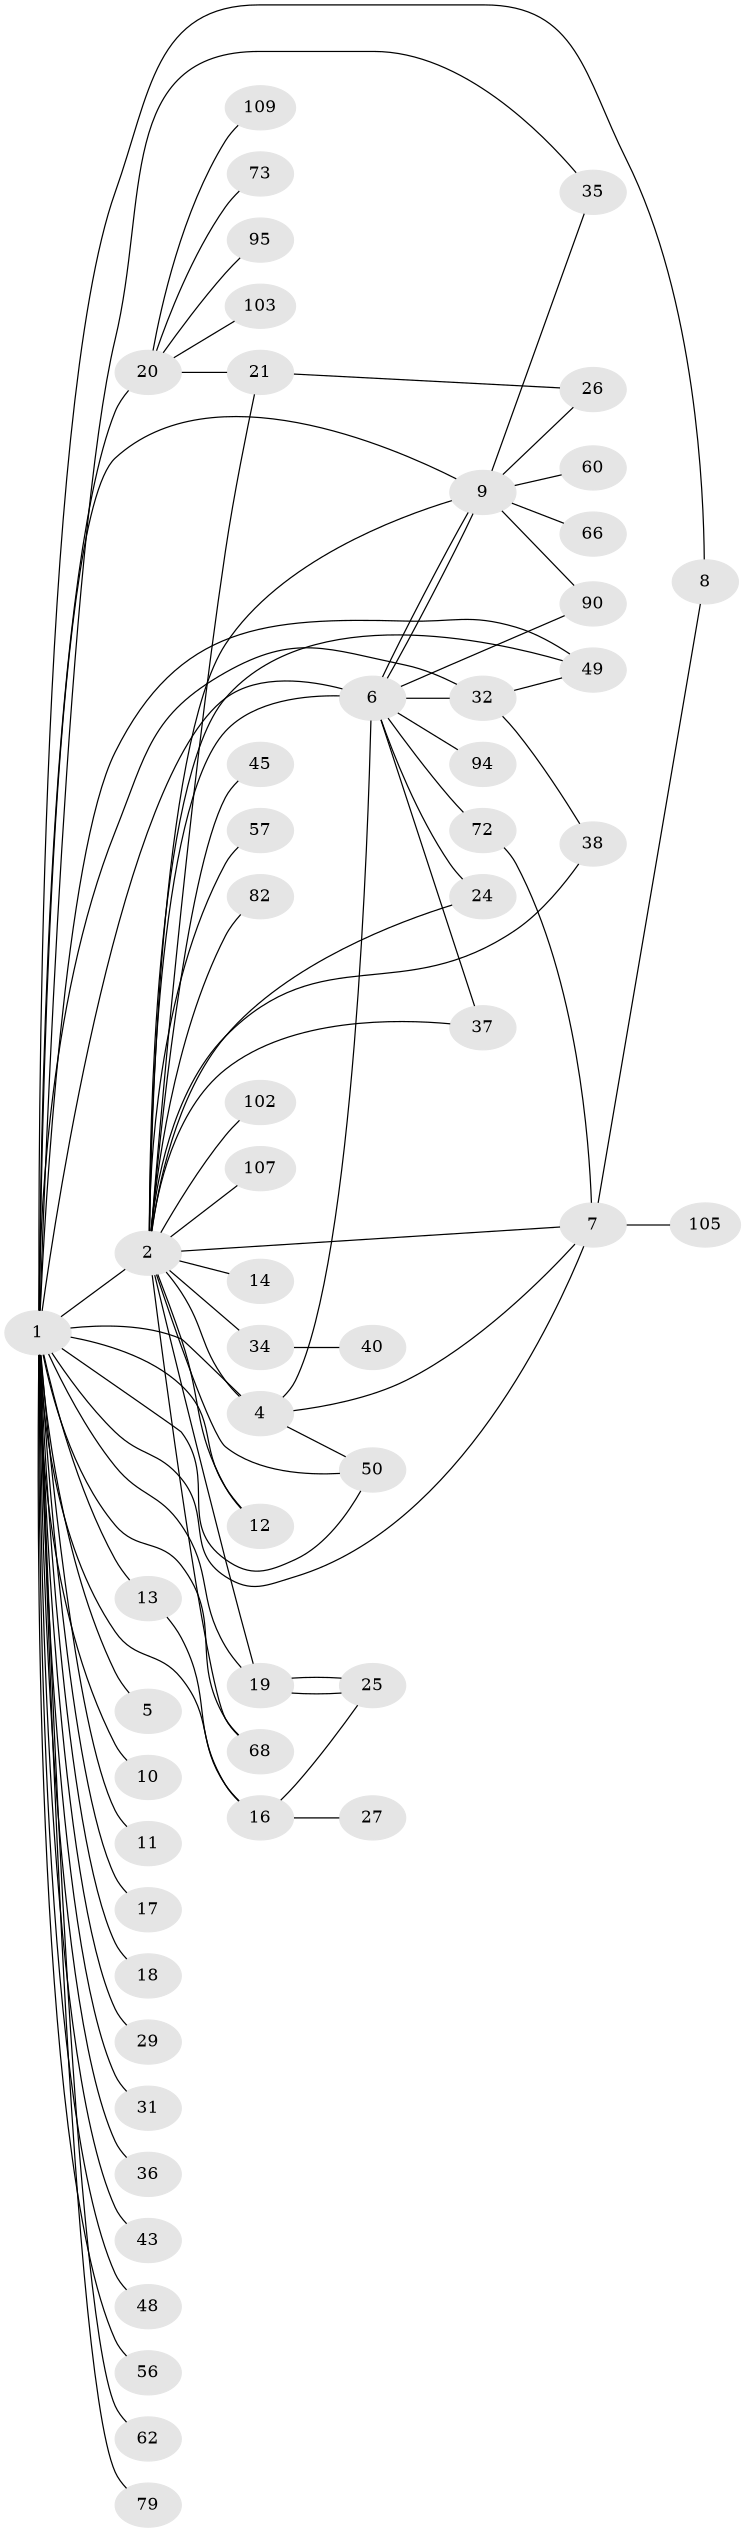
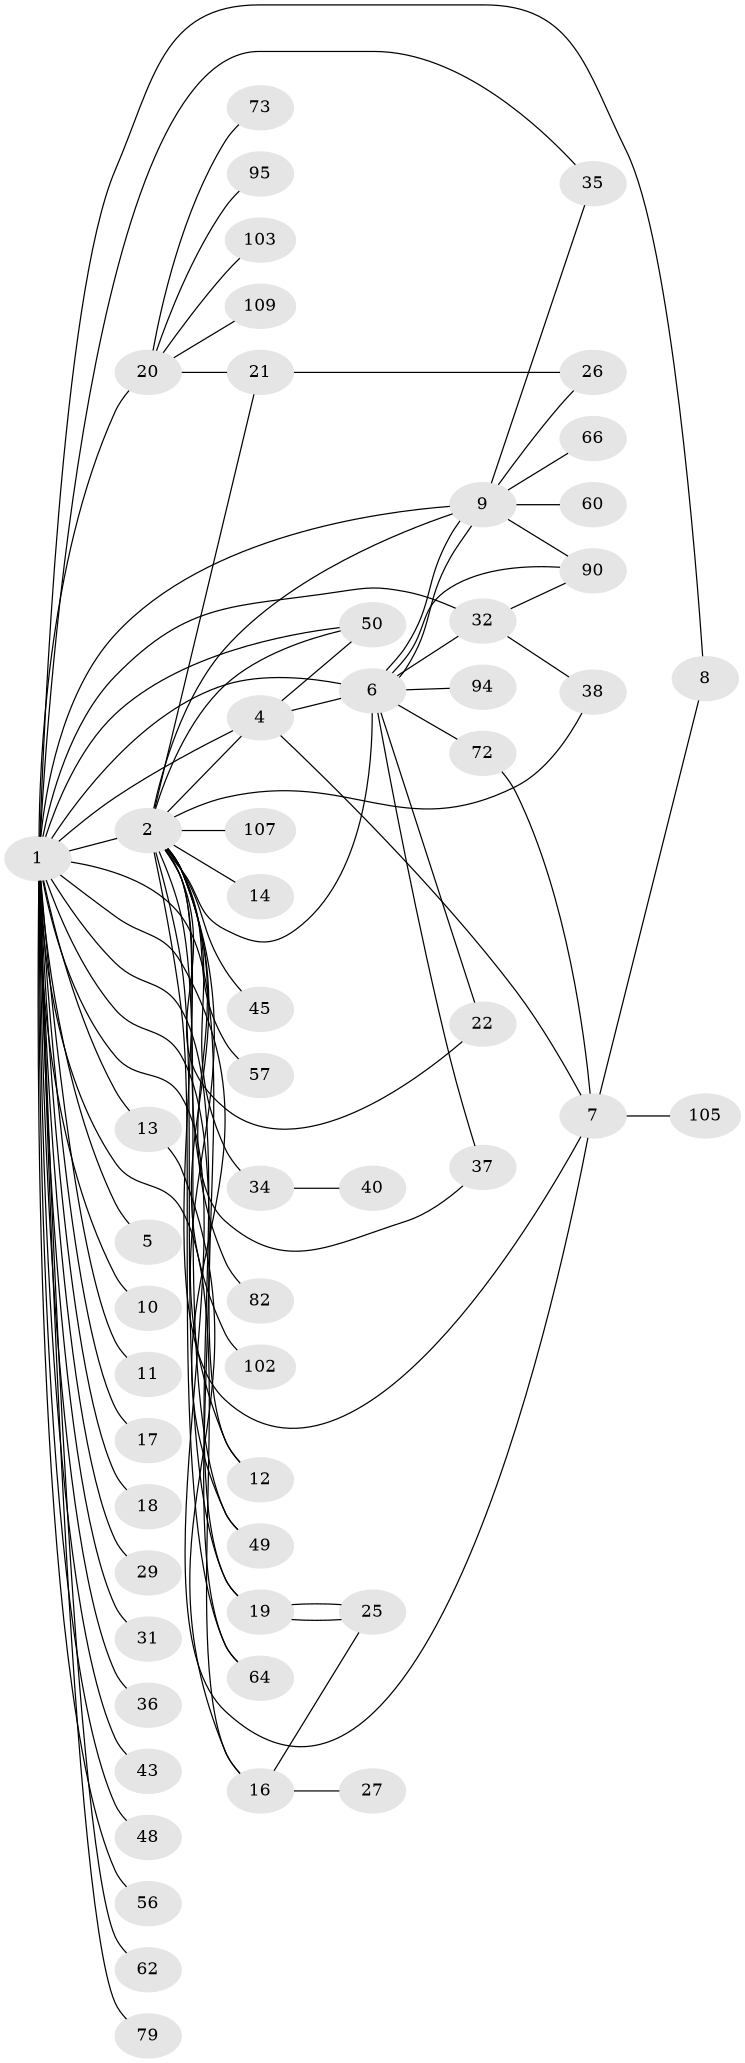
edge "49" -- "32": now "90" -- "32"
node "24": label "24" -> "22"
node "68": label "68" -> "64"
